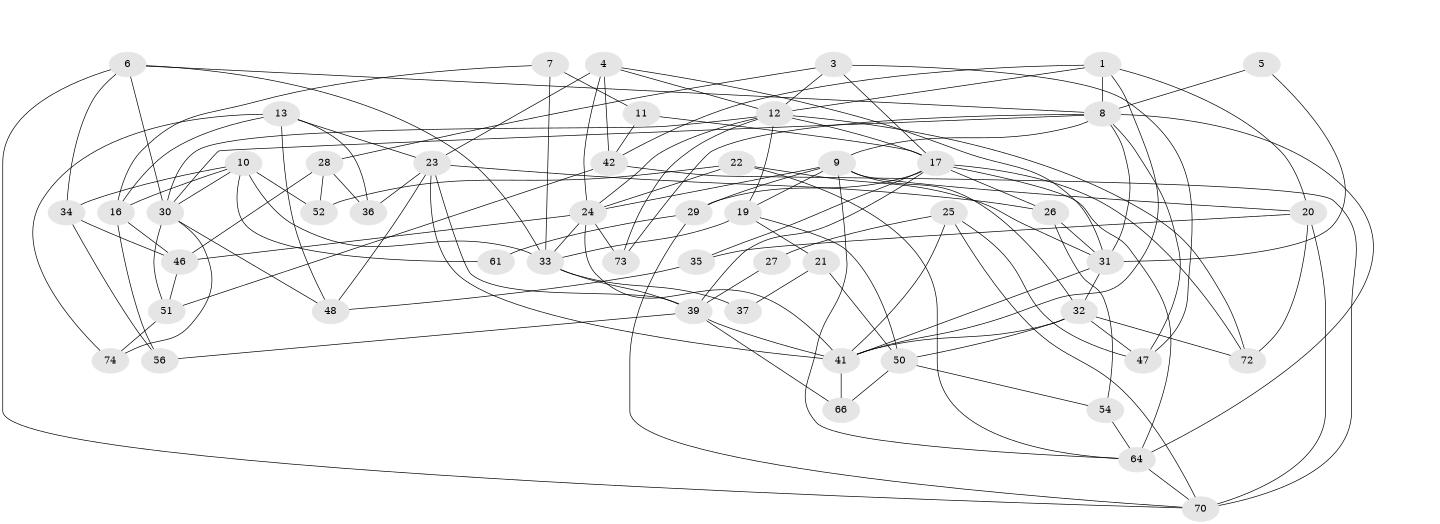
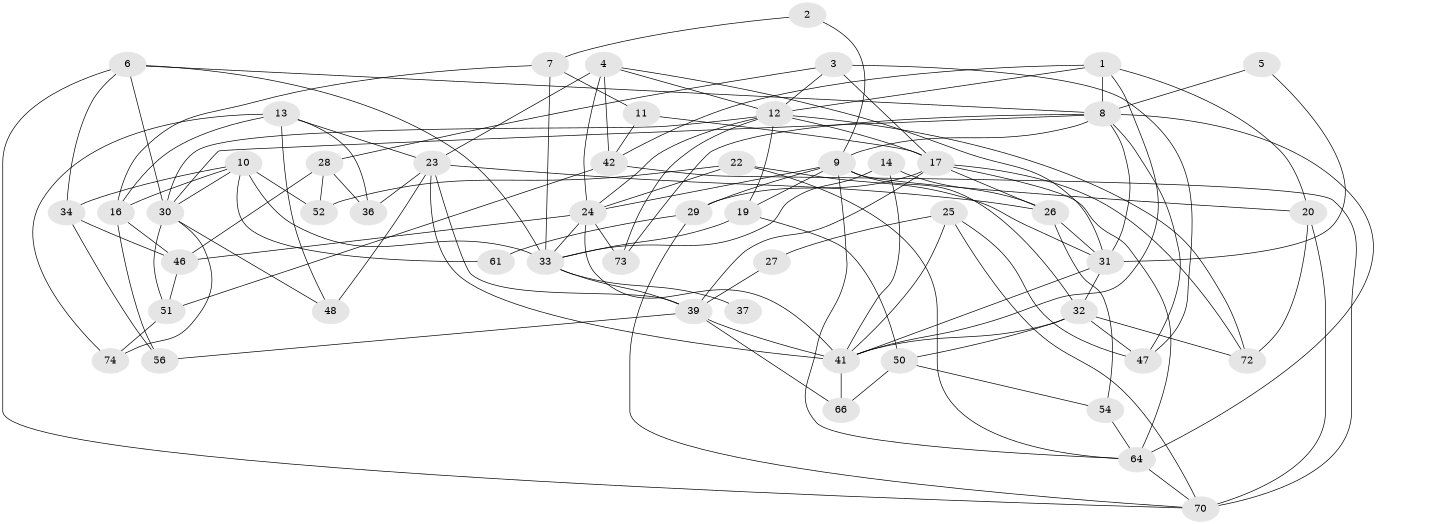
node "2": added
node "14": added
node "35": removed
node "21": removed
